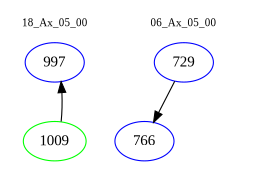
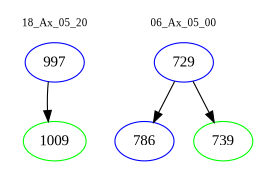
cluster "18_Ax_05_00": label "18_Ax_05_00" -> "18_Ax_05_20"
edge "1009" -> "997": reversed
node "766": label "766" -> "786"
node "739": added
